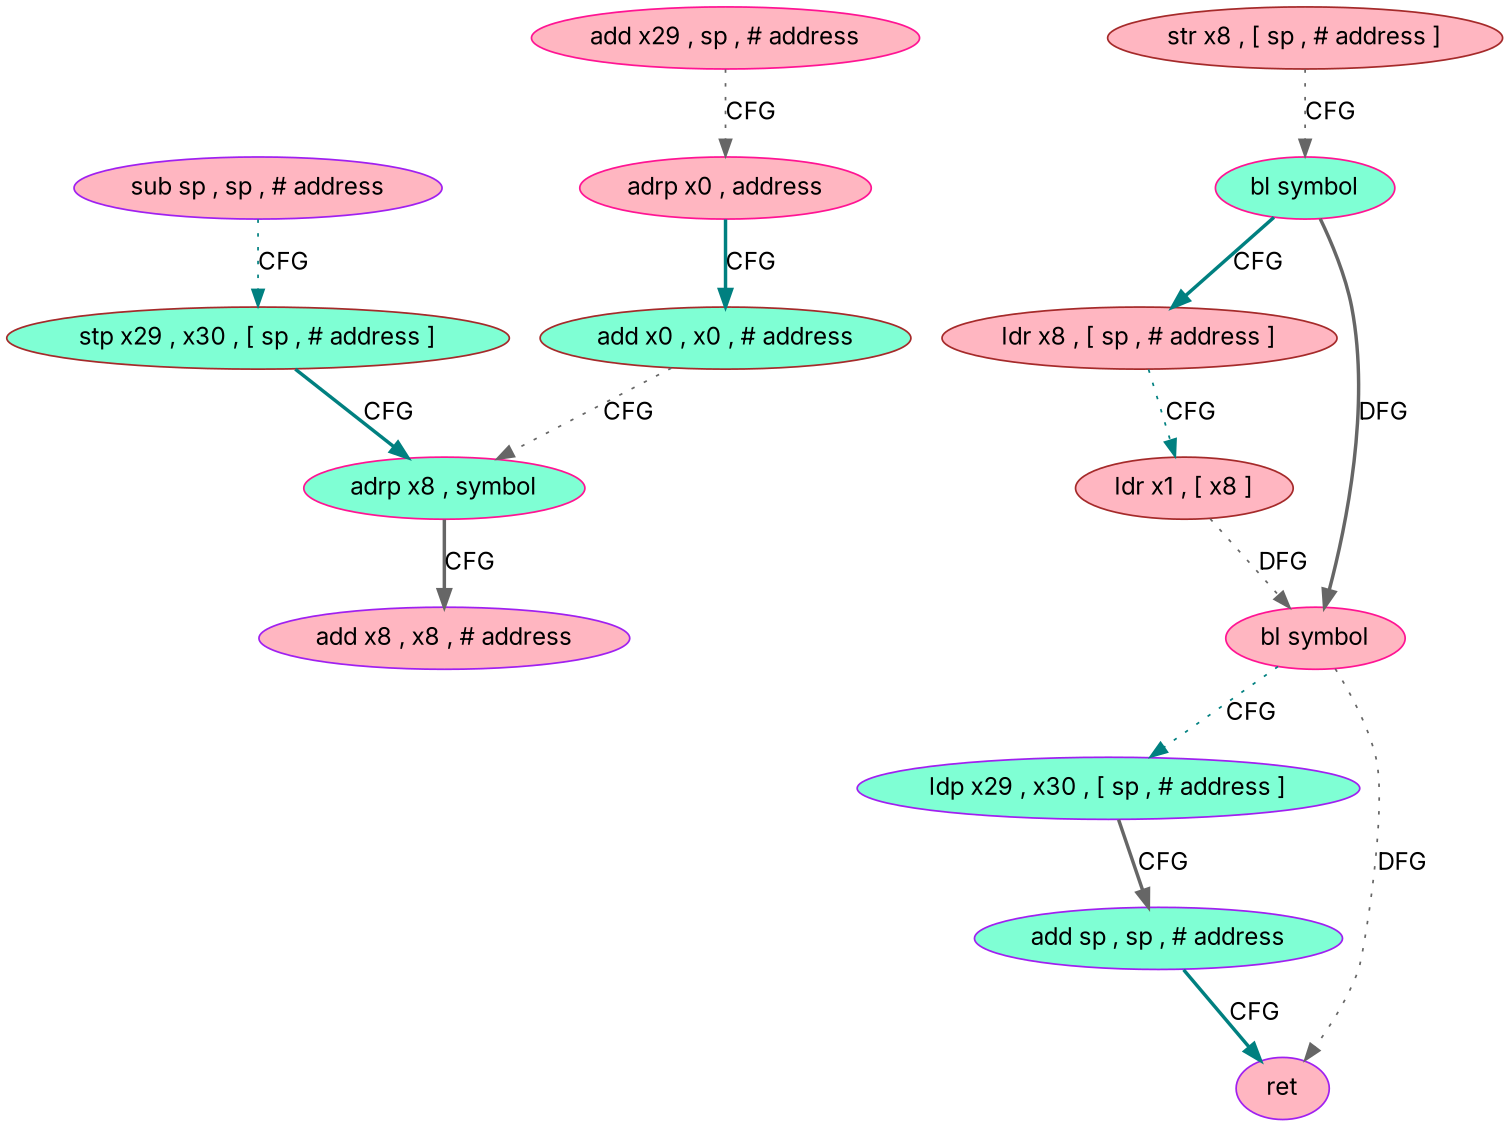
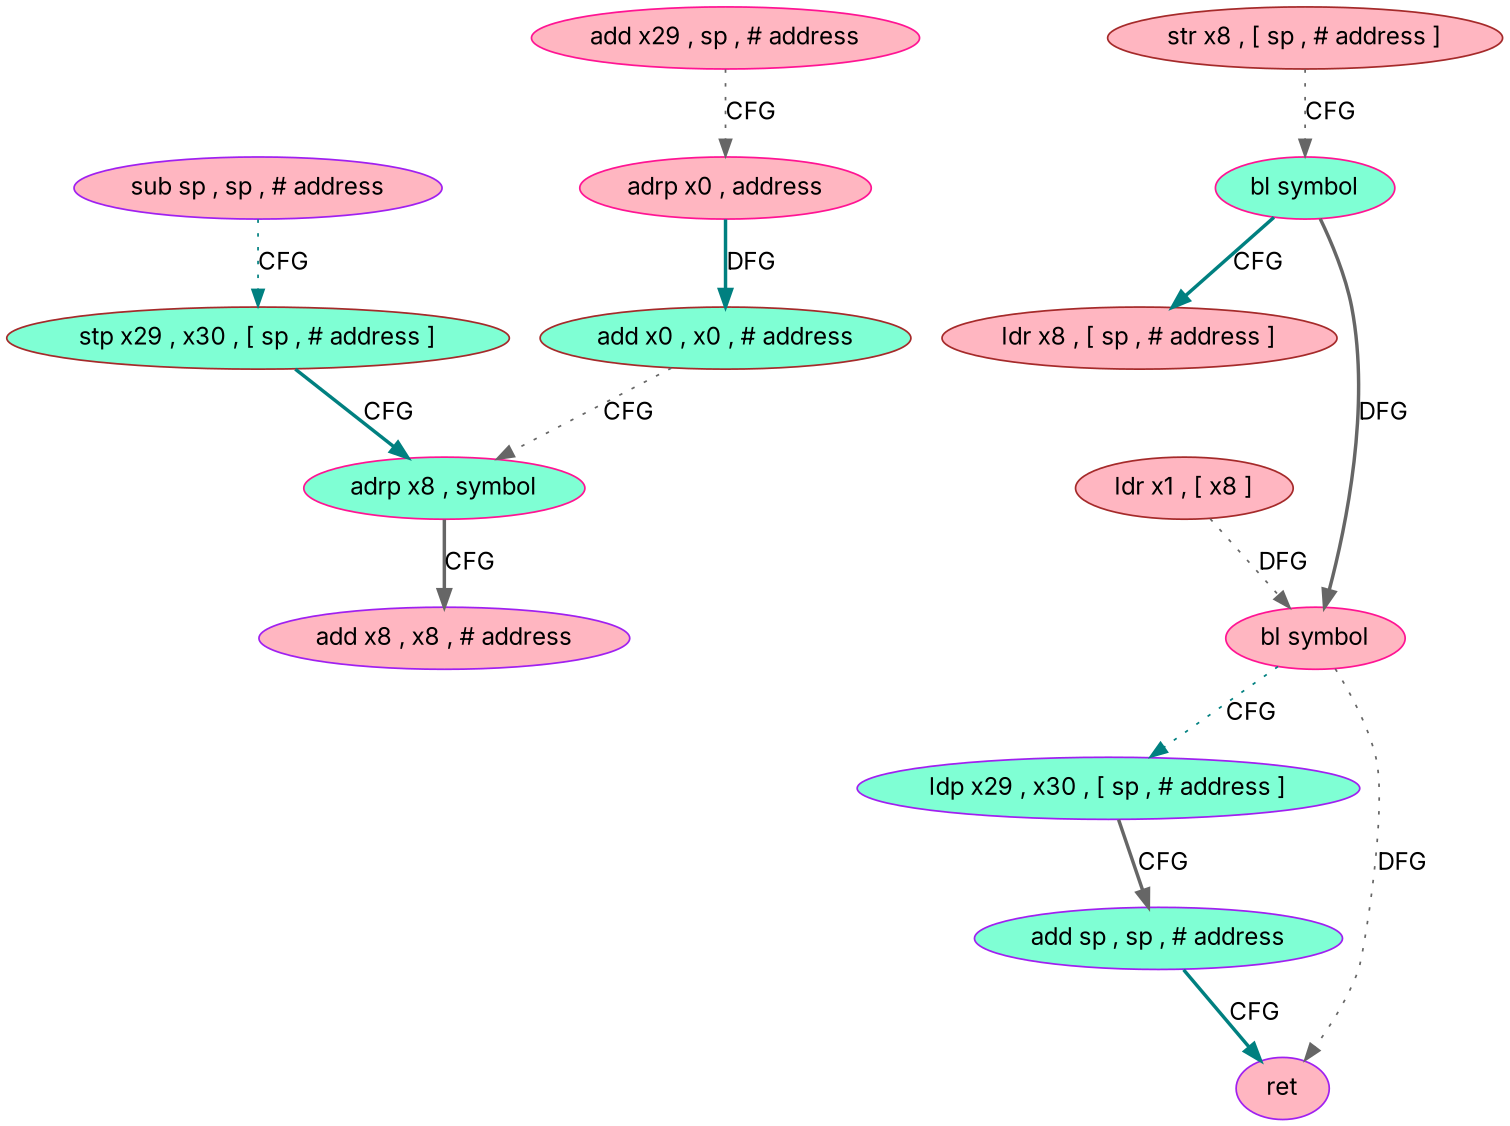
edge "adrp x0 , address" -> "add x0 , x0 , # address": label "CFG" -> "DFG"
edge "ldr x8 , [ sp , # address ]" -> "ldr x1 , [ x8 ]": removed, label "CFG"
